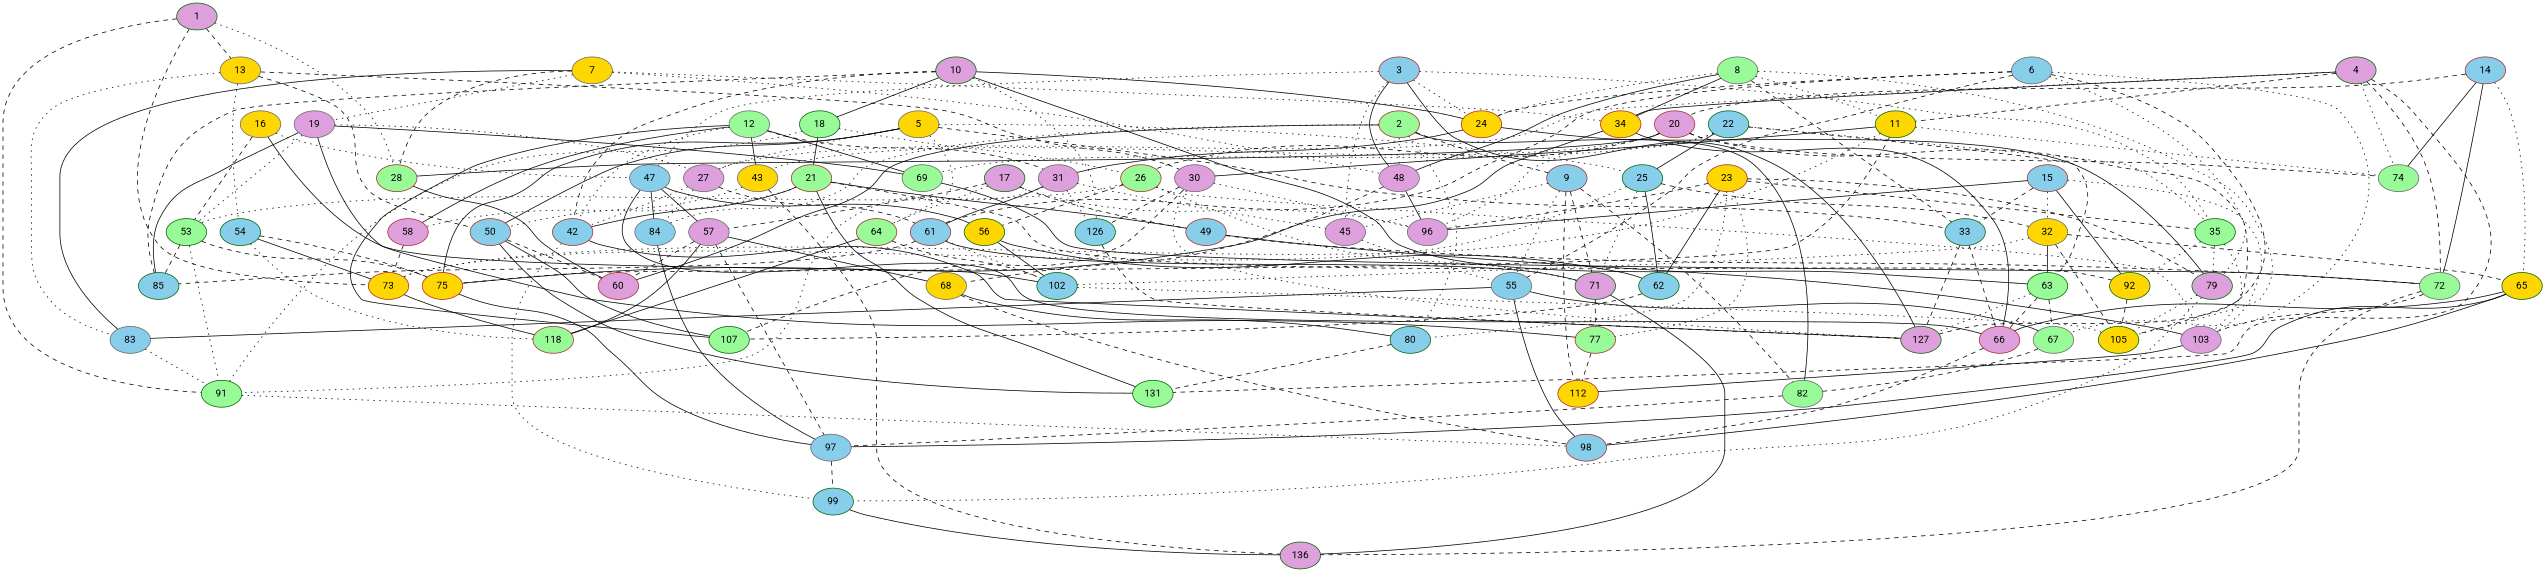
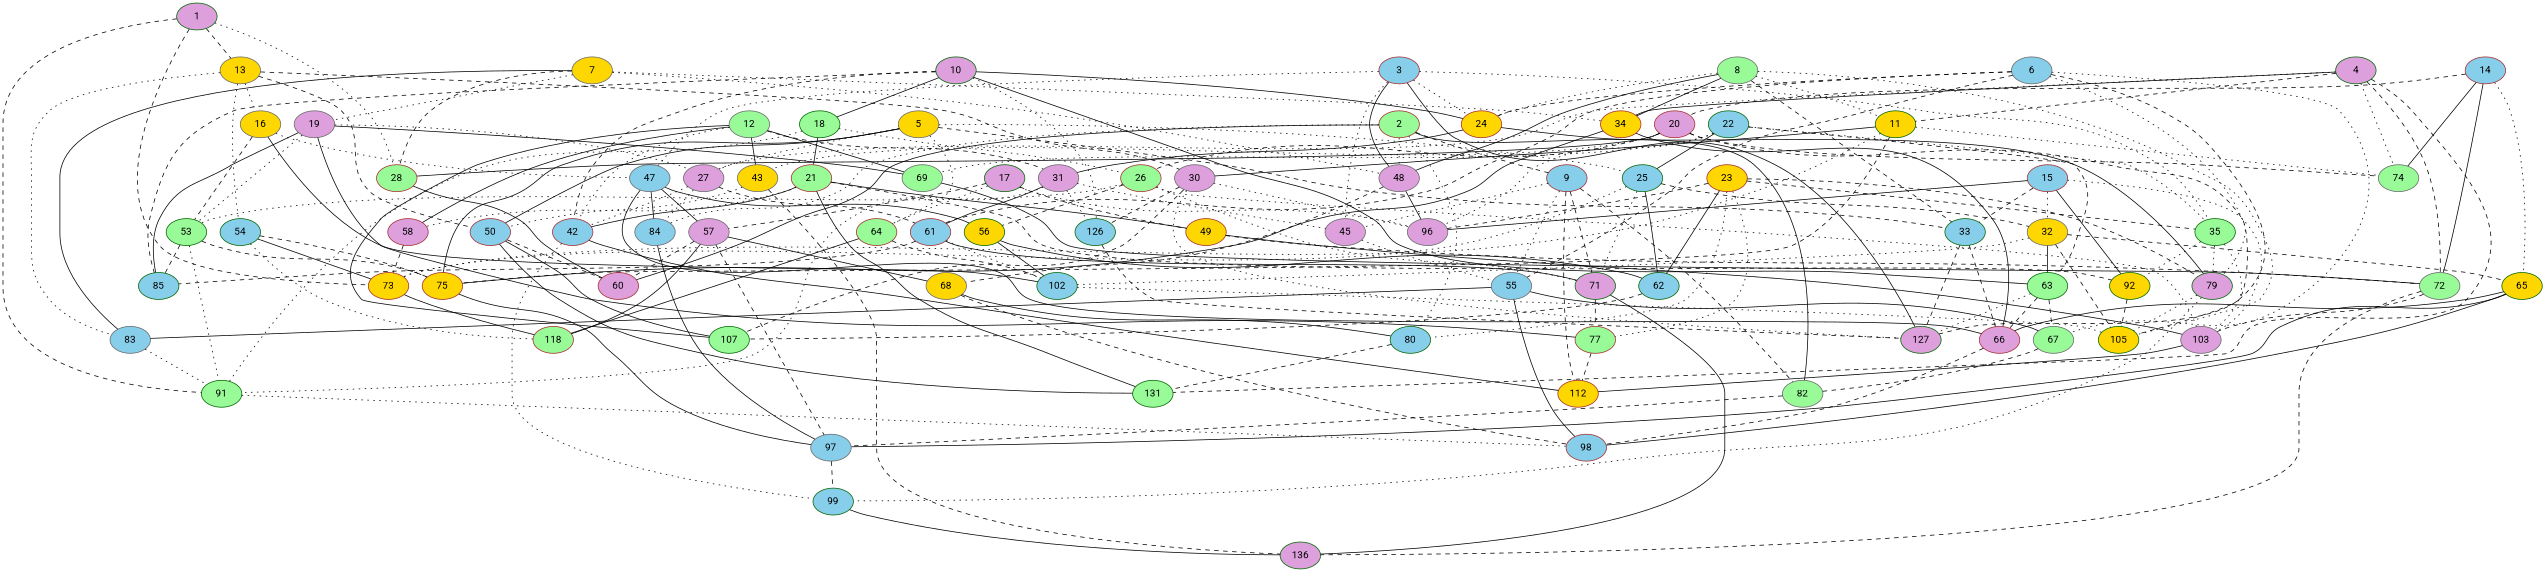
edge "13" -- "16": added
node "49": fillcolor skyblue -> gold
edge "42" -- "127": now "42" -- "112"
